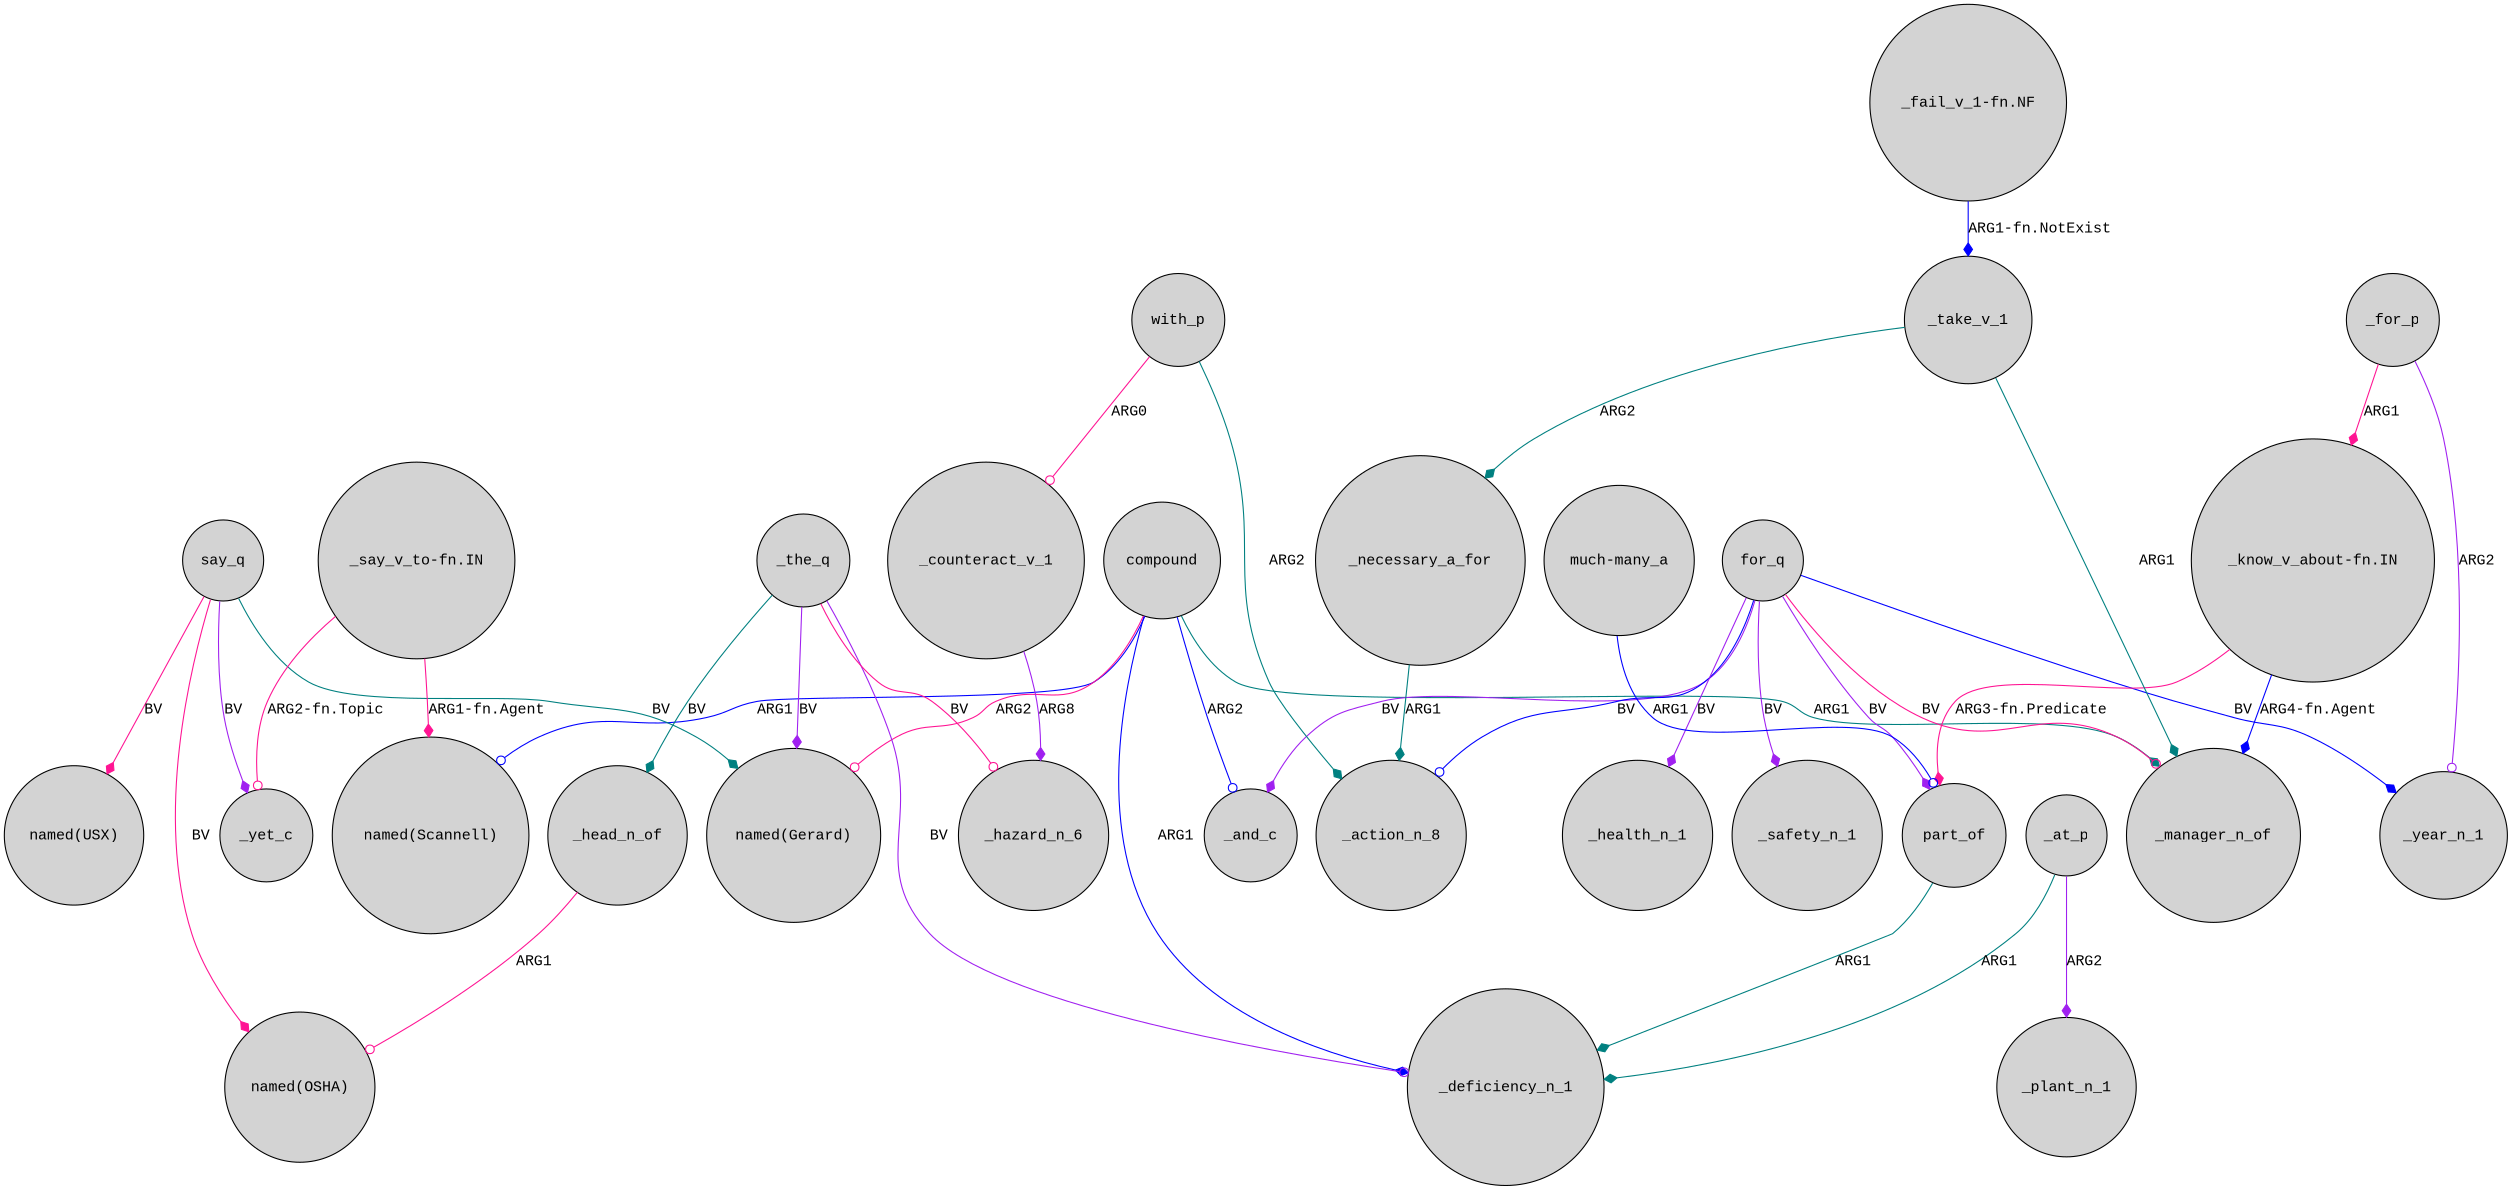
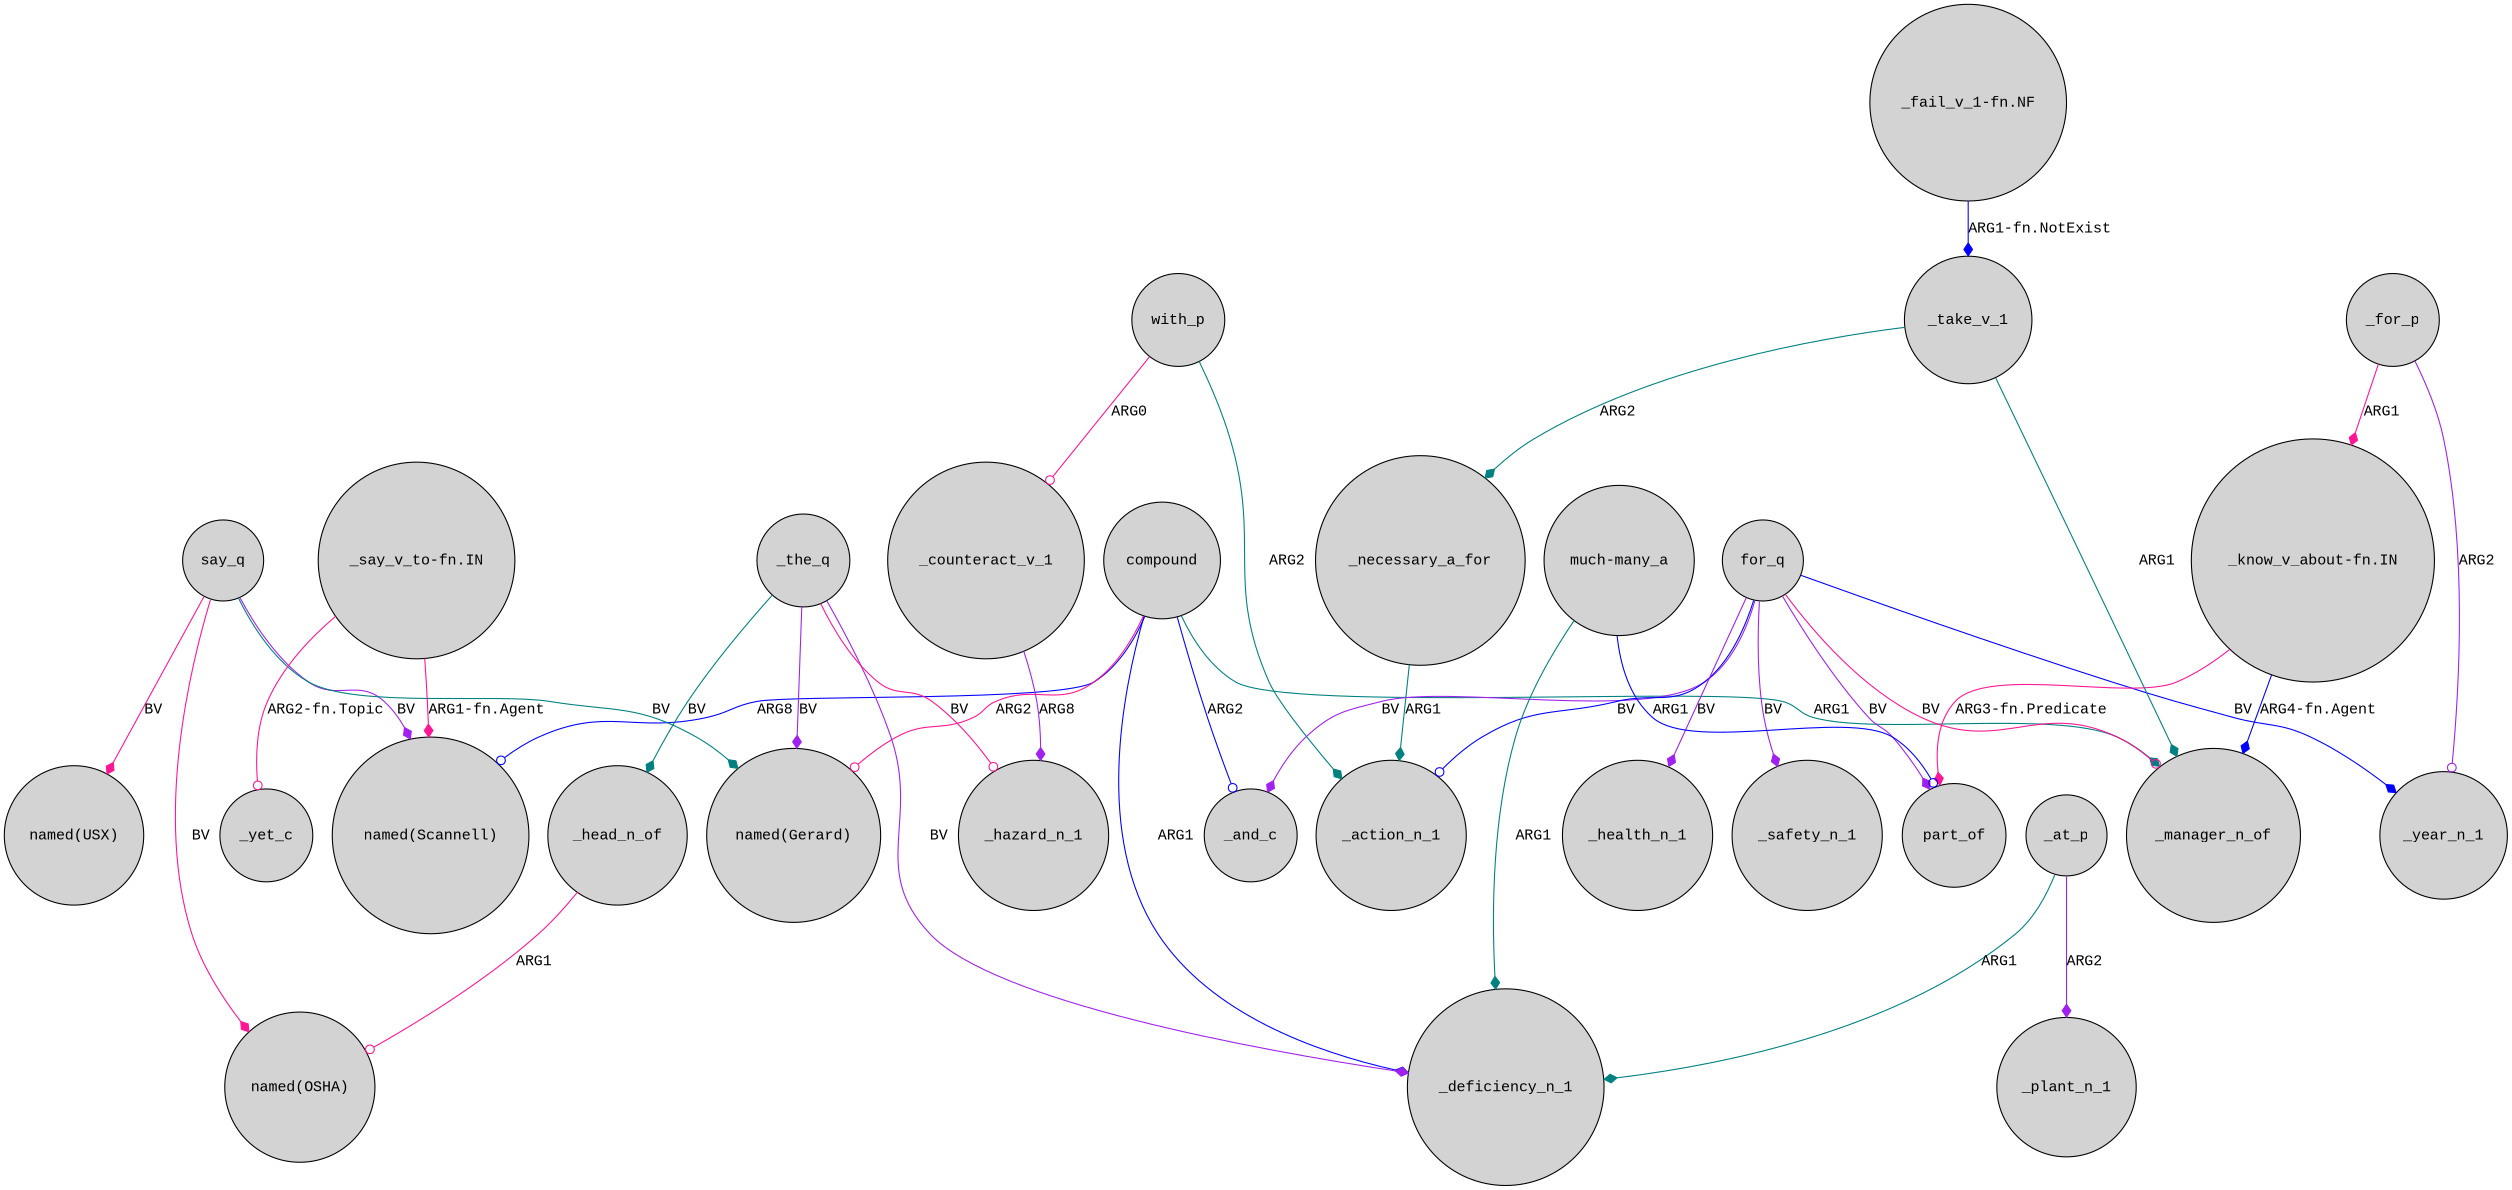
edge "say_q" -> "_yet_c": now "say_q" -> "named(Scannell)"
edge "compound" -> "named(Scannell)": label "ARG1" -> "ARG8"
node "_hazard_n_6": label "_hazard_n_6" -> "_hazard_n_1"
node "_action_n_8": label "_action_n_8" -> "_action_n_1"
edge "_the_q" -> "_deficiency_n_1": arrowhead odot -> diamond
edge "part_of" -> "_deficiency_n_1": now "much-many_a" -> "_deficiency_n_1"
